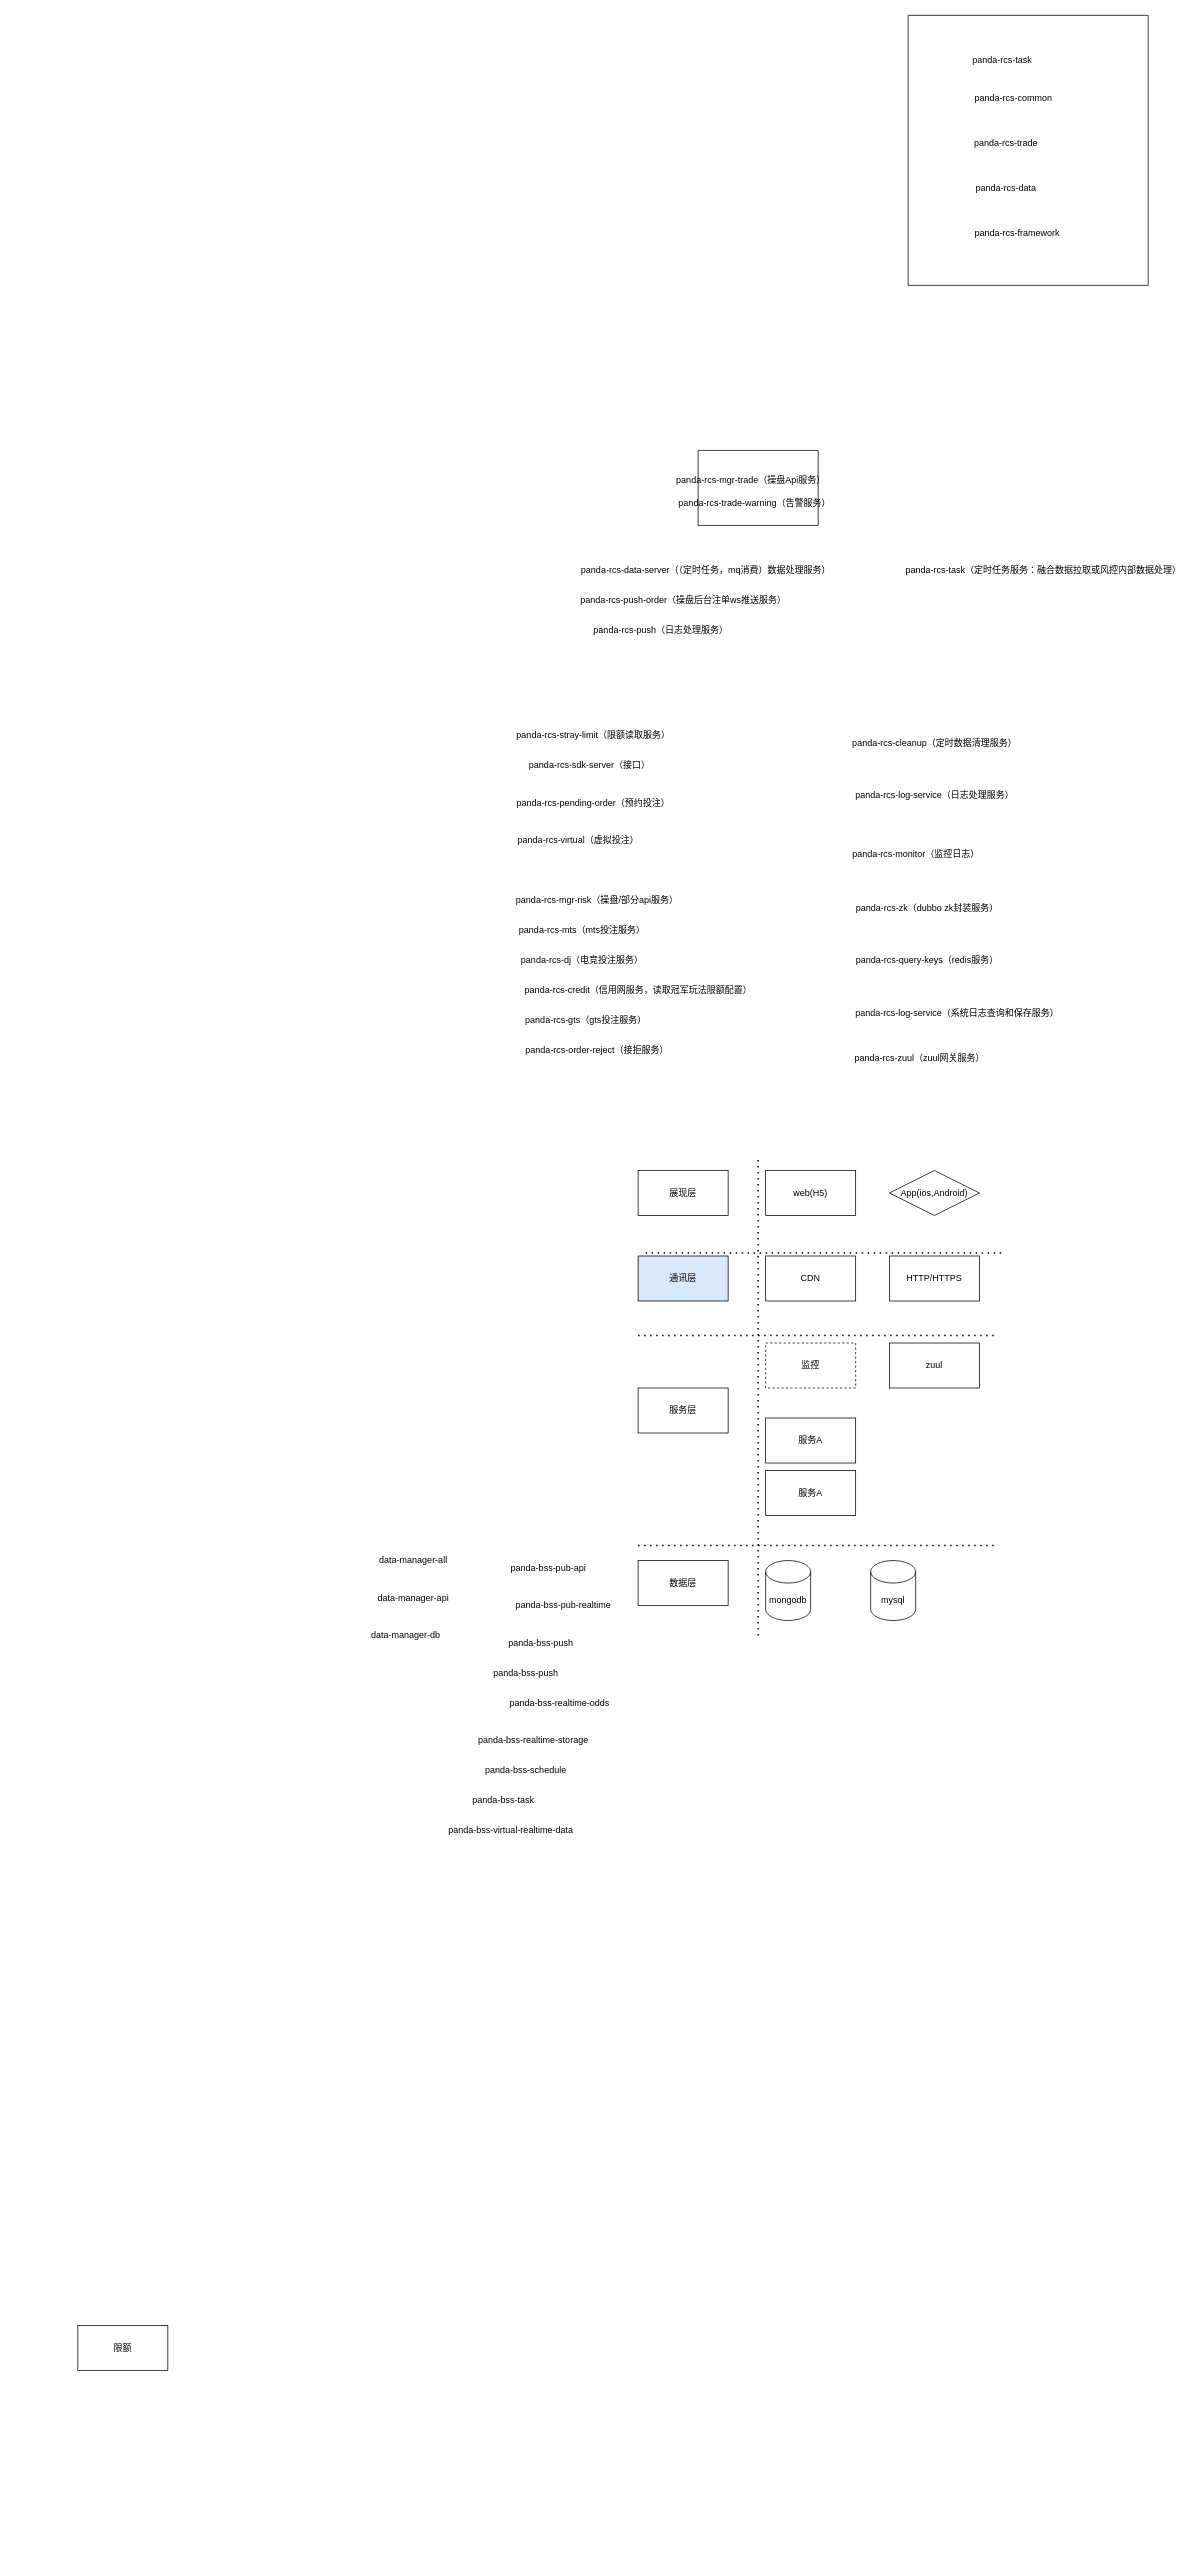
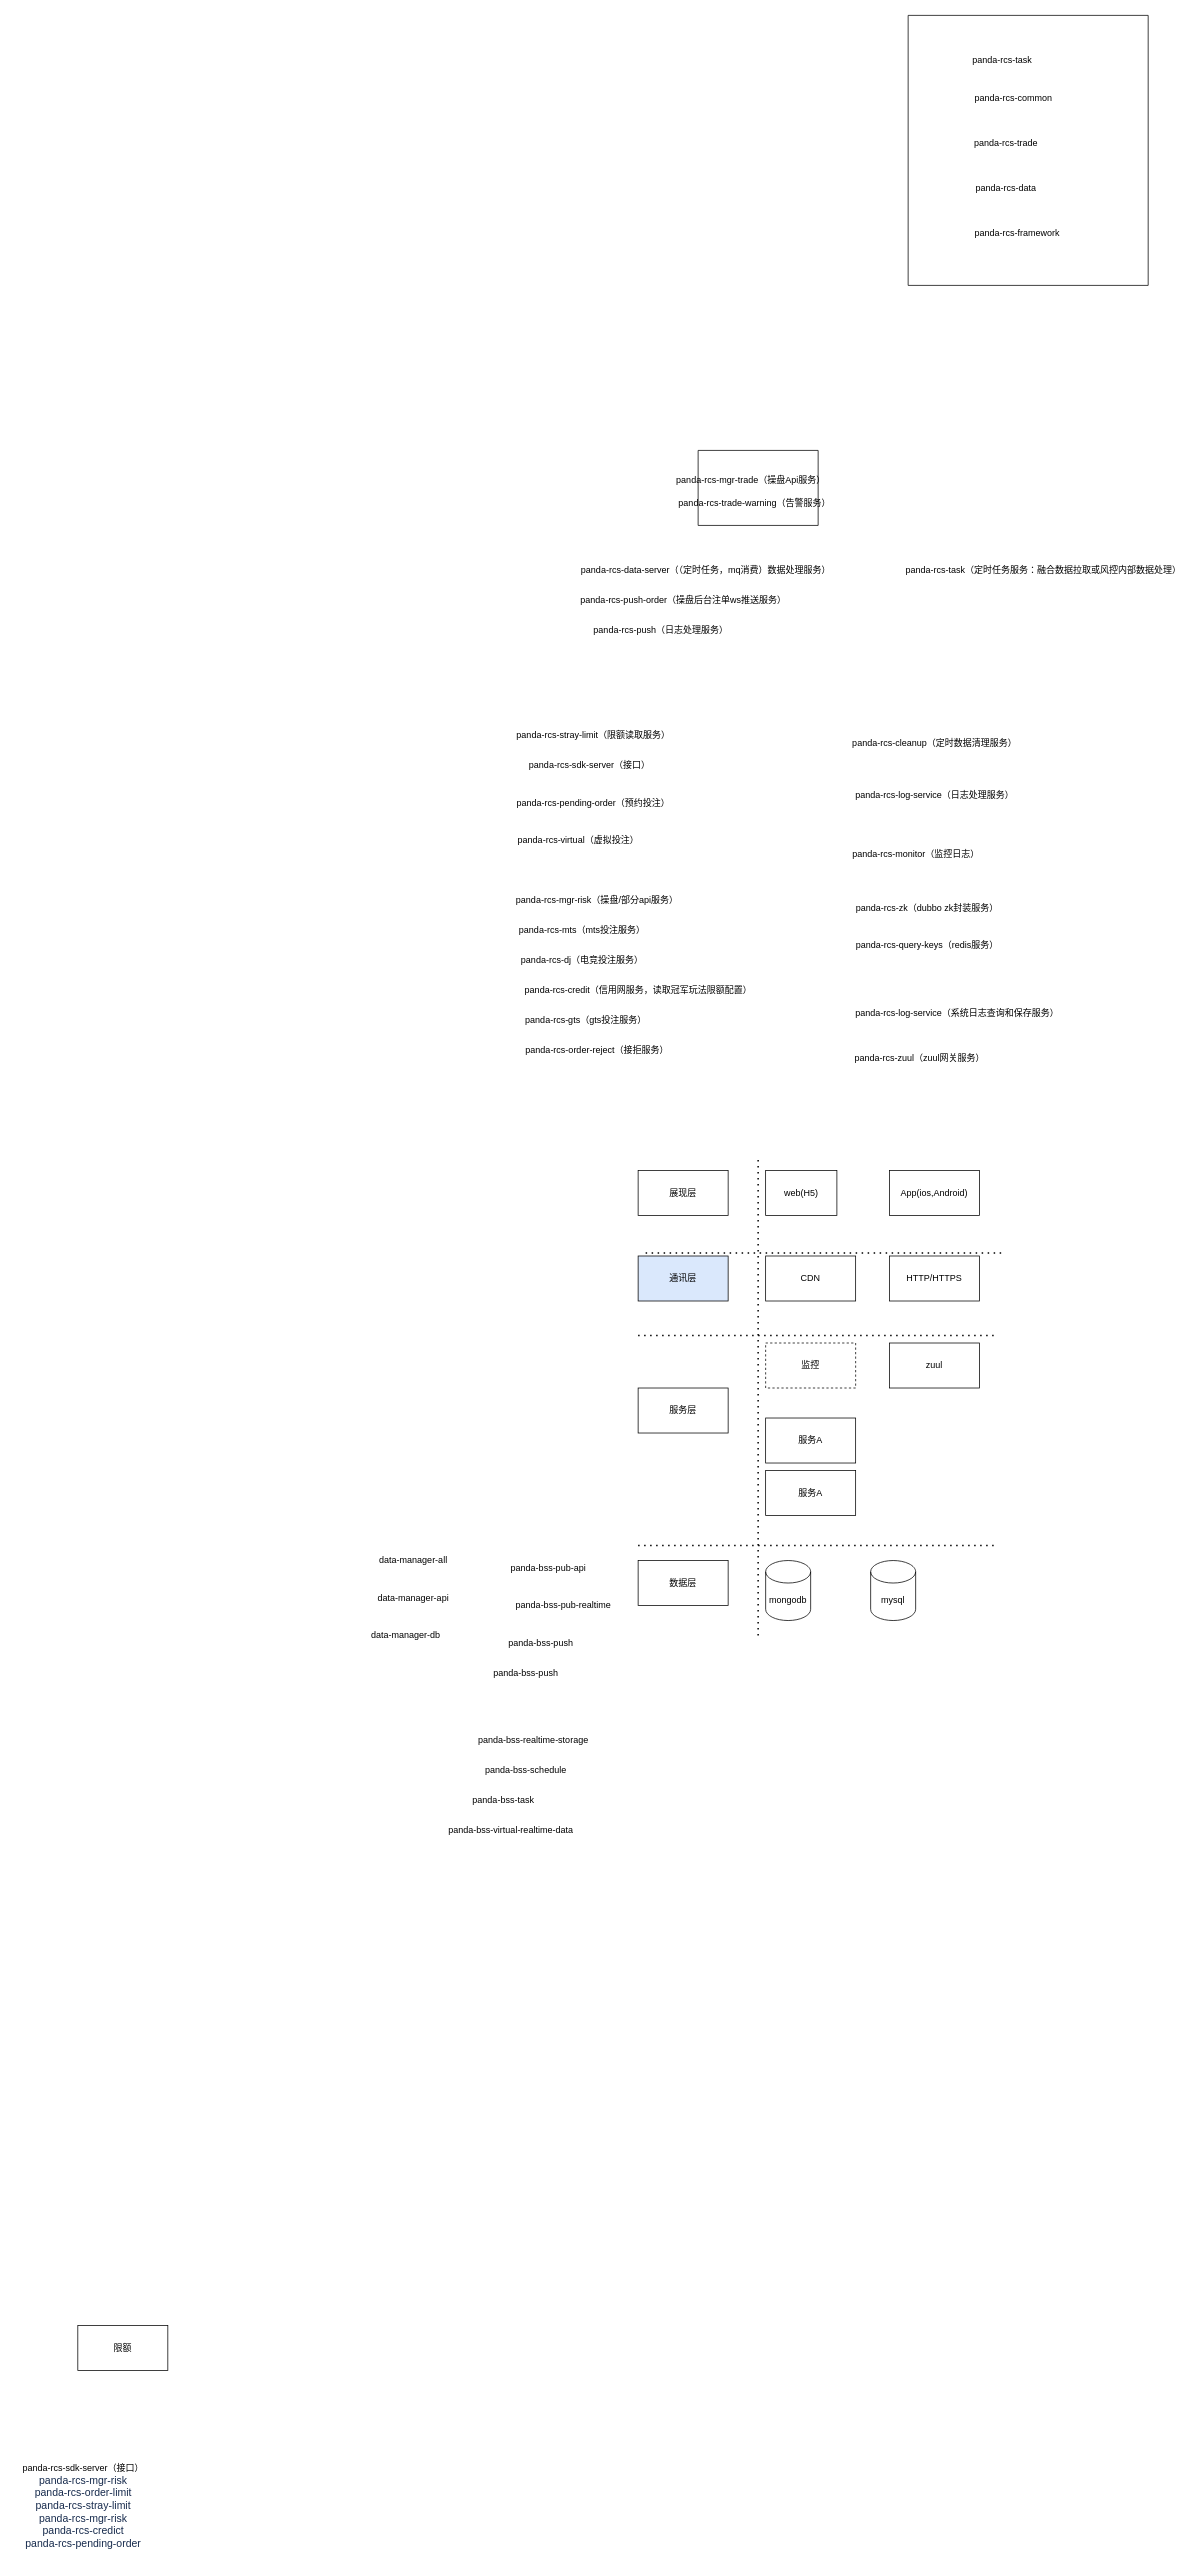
node "panda-rcs-query-keys（redis服务）": moved (927, 960) -> (927, 945)
node "web(H5)": size 90x45 -> 71x45
node "App(ios,Android)": shape diamond -> rectangle
node "panda-bss-realtime-odds": removed
node "panda-rcs-sdk-server（接口） panda-rcs-mgr-riskpanda-rcs-order-limitpanda-rcs-stray-limitpanda-rcs-mgr-riskpanda-rcs-credictpanda-rcs-pending-order": added
